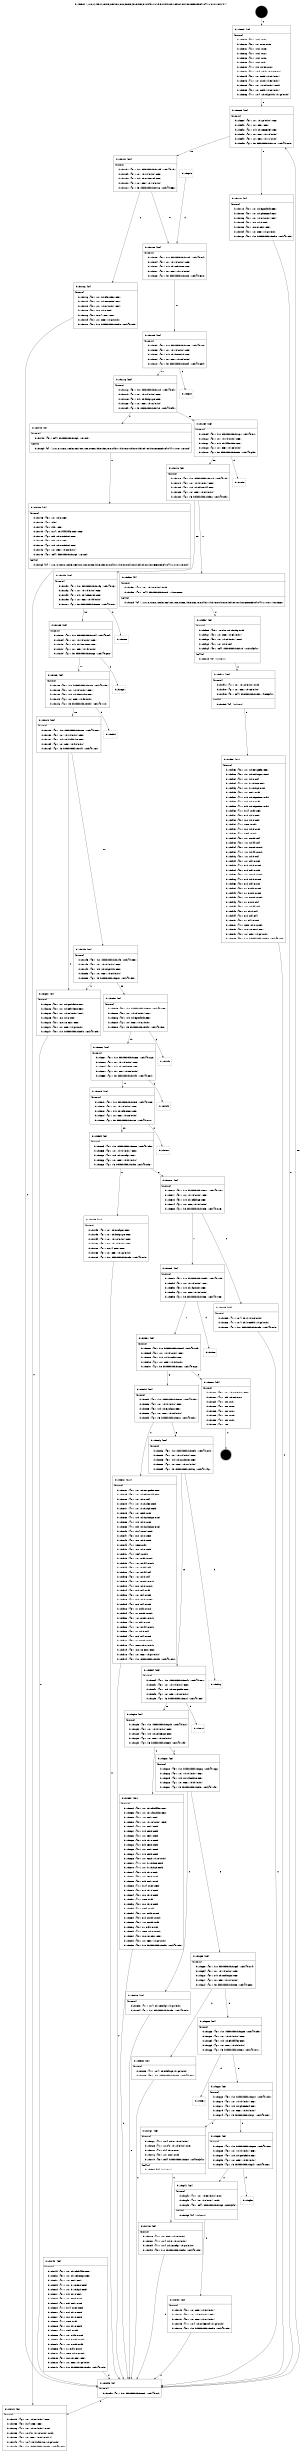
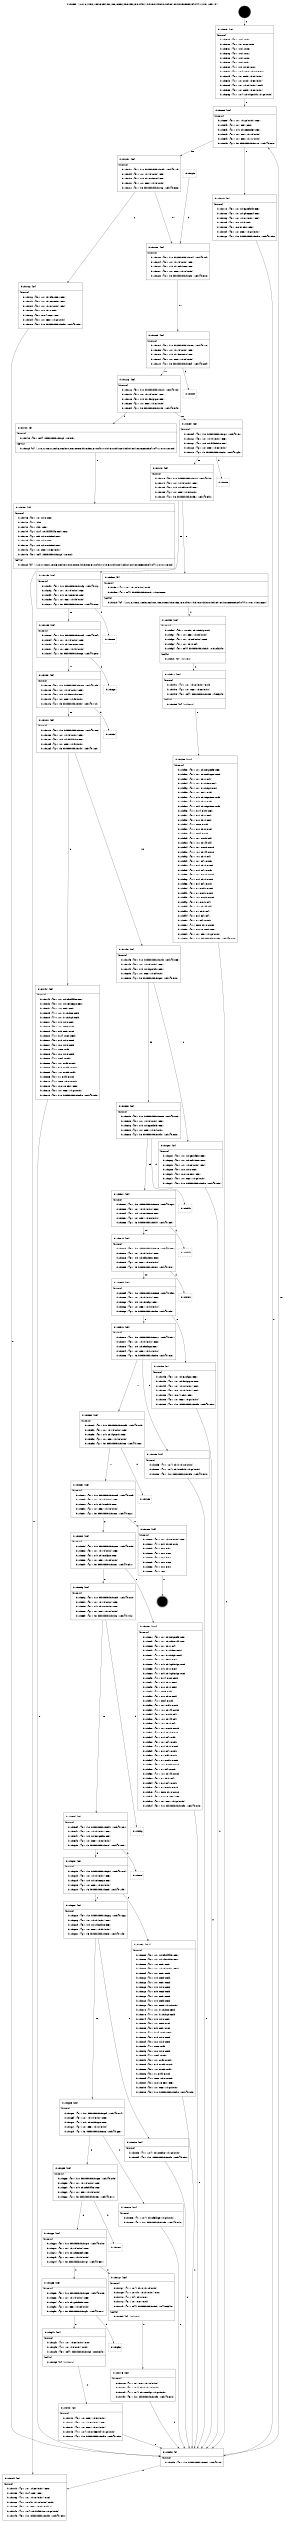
edge "0x4014dc [25]" -> "0x4016c1 [27]": now "0x4014dc [25]" -> "0x4017fd [83]"
